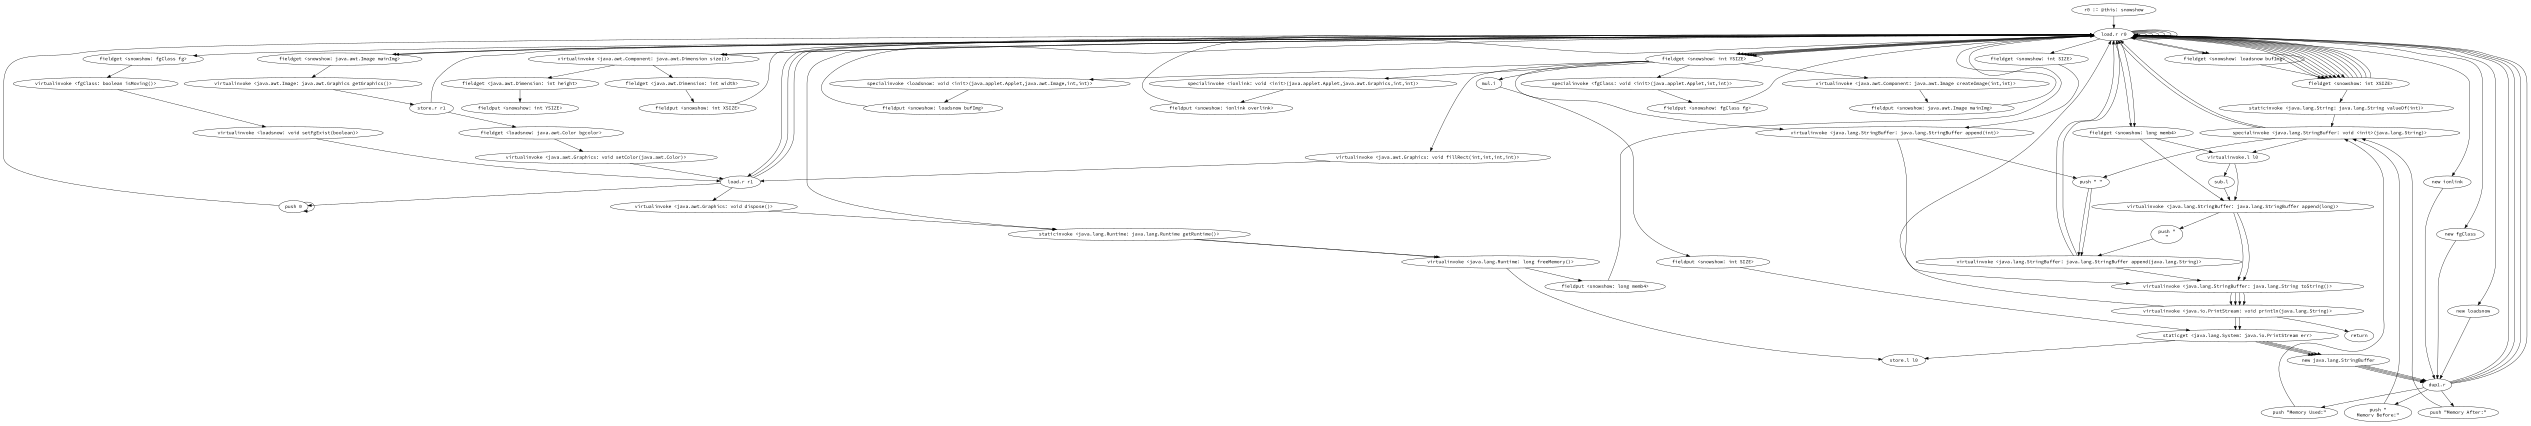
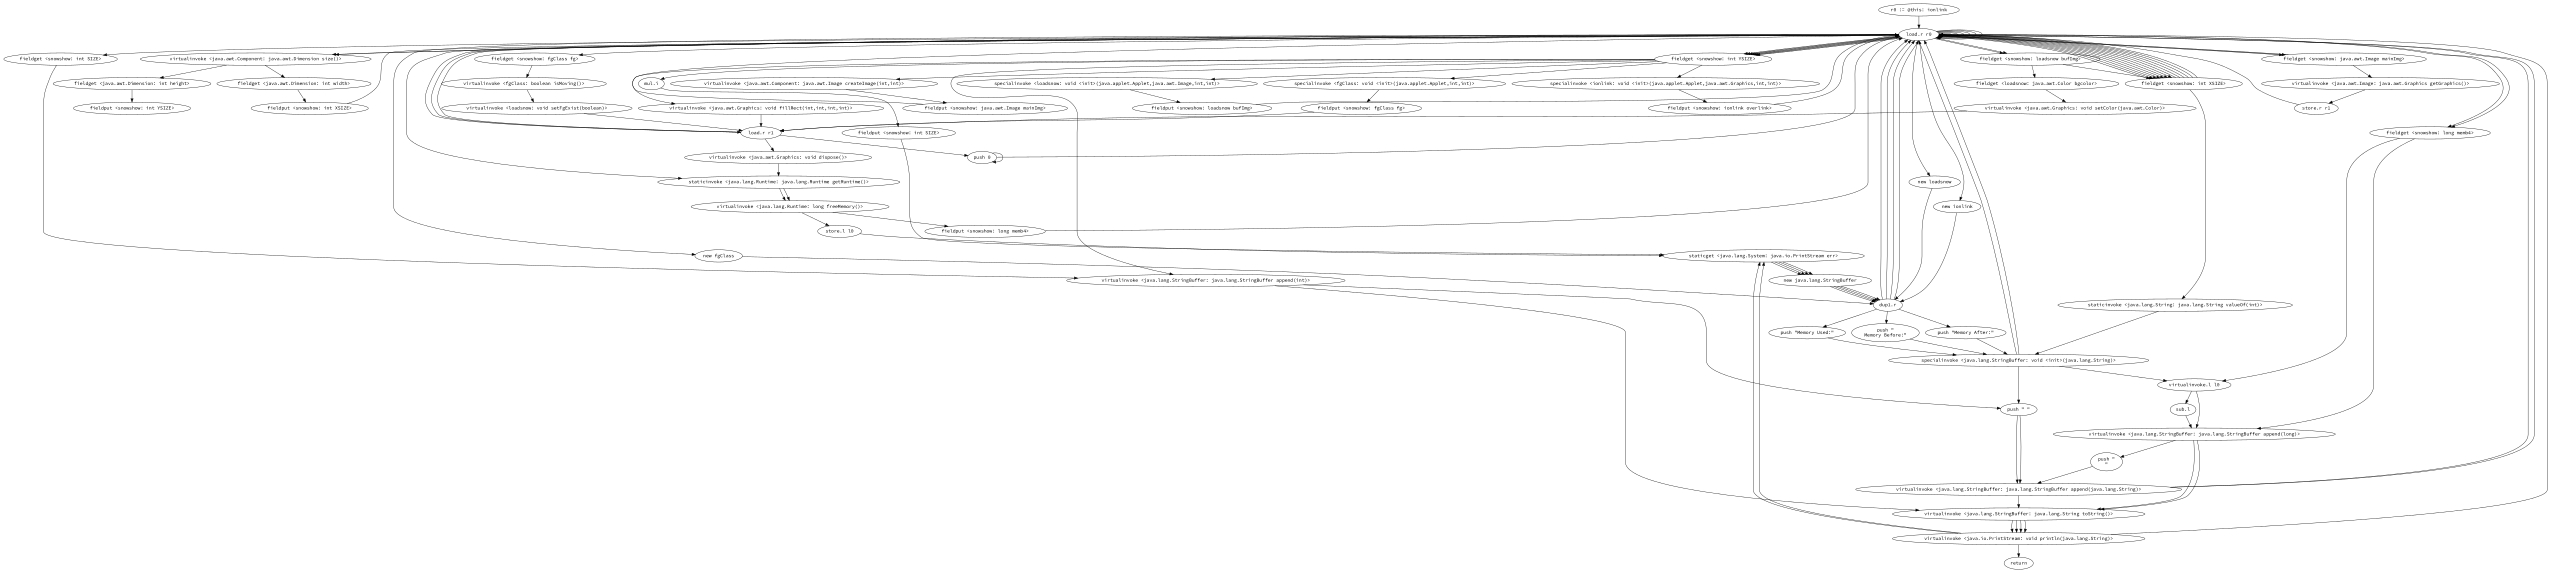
node "r0 := @this: snowshow": label "r0 := @this: snowshow" -> "r0 := @this: ionlink"
edge "fieldput <snowshow: fgClass fg>" -> "load.r r0": now "fieldput <snowshow: fgClass fg>" -> "load.r r1"
edge "store.r r1" -> "fieldget <loadsnow: java.awt.Color bgcolor>": now "fieldget <snowshow: loadsnow bufImg>" -> "fieldget <loadsnow: java.awt.Color bgcolor>"
edge "staticget <java.lang.System: java.io.PrintStream err>" -> "store.l l0": reversed
